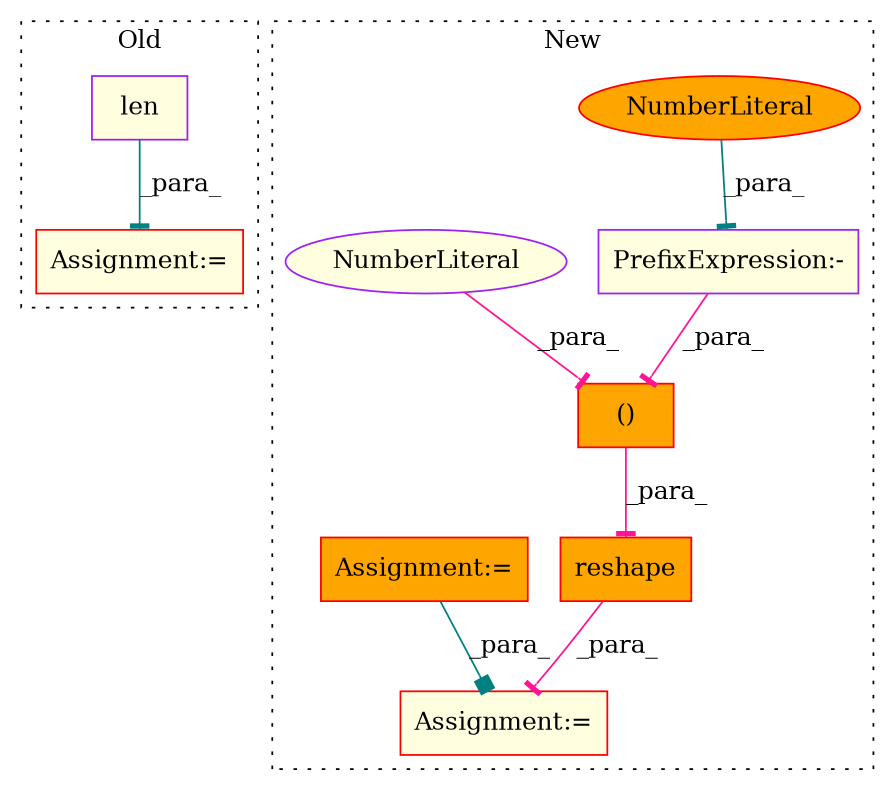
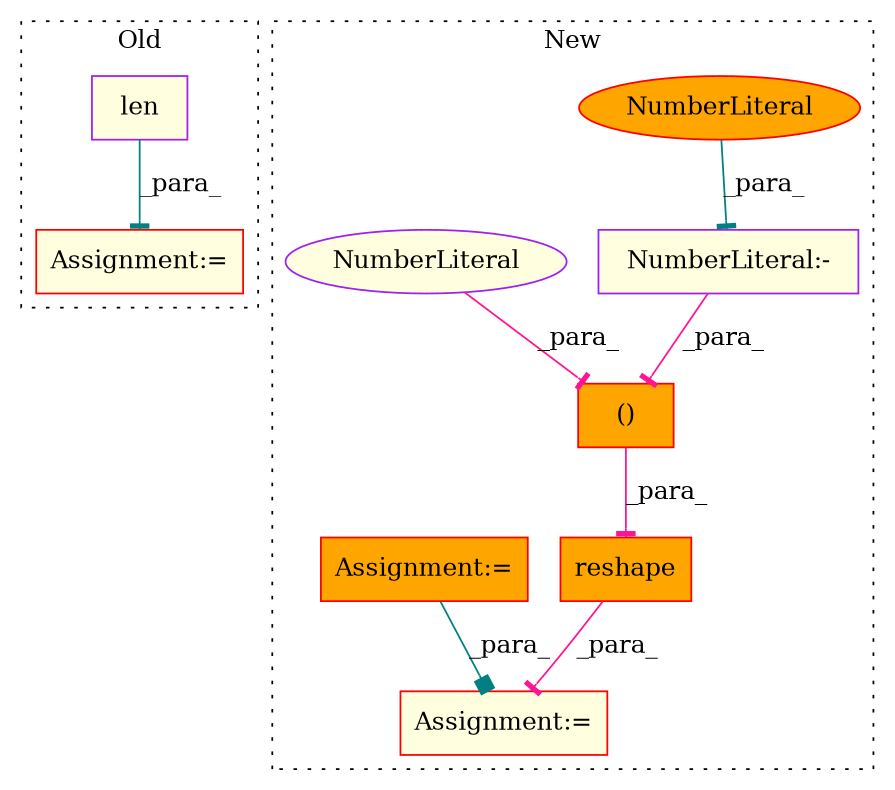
node "PrefixExpression:-": label "PrefixExpression:-" -> "NumberLiteral:-"
